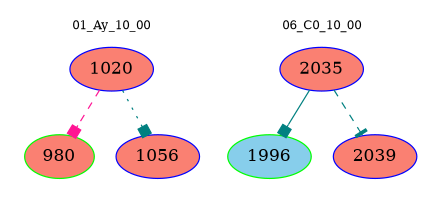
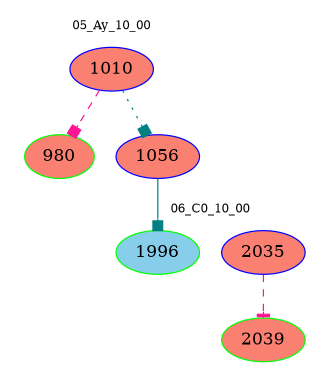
cluster "01_Ay_10_00": label "01_Ay_10_00" -> "05_Ay_10_00"
node "1020": label "1020" -> "1010"
edge "2035" -> "1996": now "1056" -> "1996"
edge "2035" -> "2039": color teal -> deeppink
node "2039": color blue -> green
